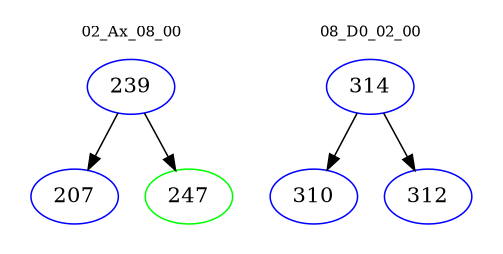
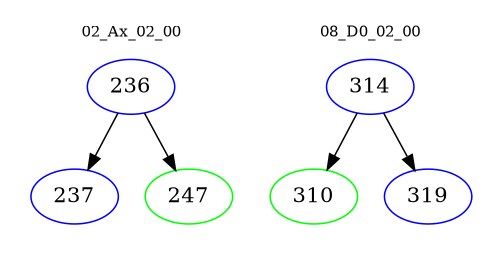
cluster "02_Ax_08_00": label "02_Ax_08_00" -> "02_Ax_02_00"
node "239": label "239" -> "236"
node "207": label "207" -> "237"
node "310": color blue -> green
node "312": label "312" -> "319"
